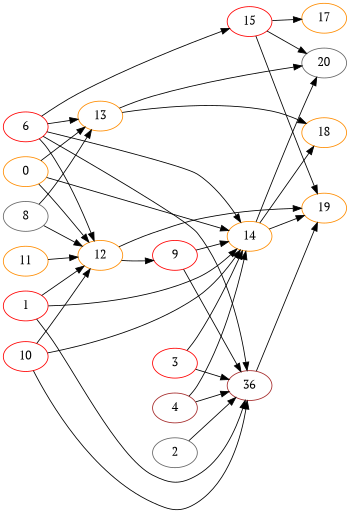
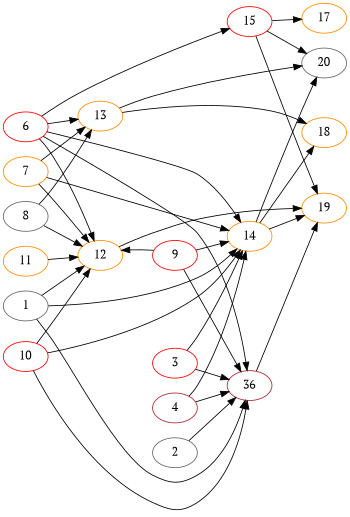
node "0": label "0" -> "7"
edge "12" -> "9": reversed
node "1": color red -> gray40
